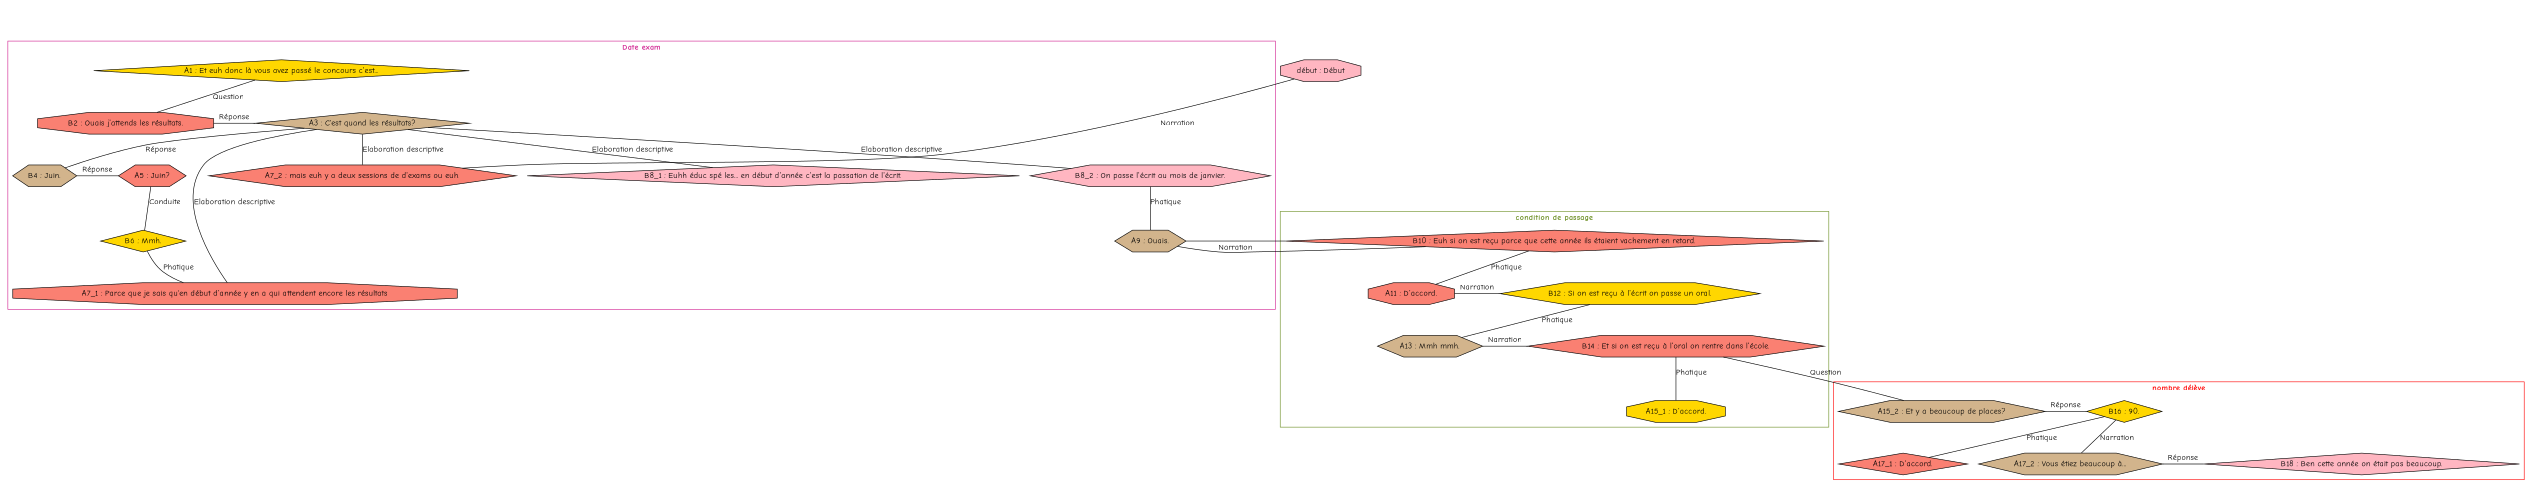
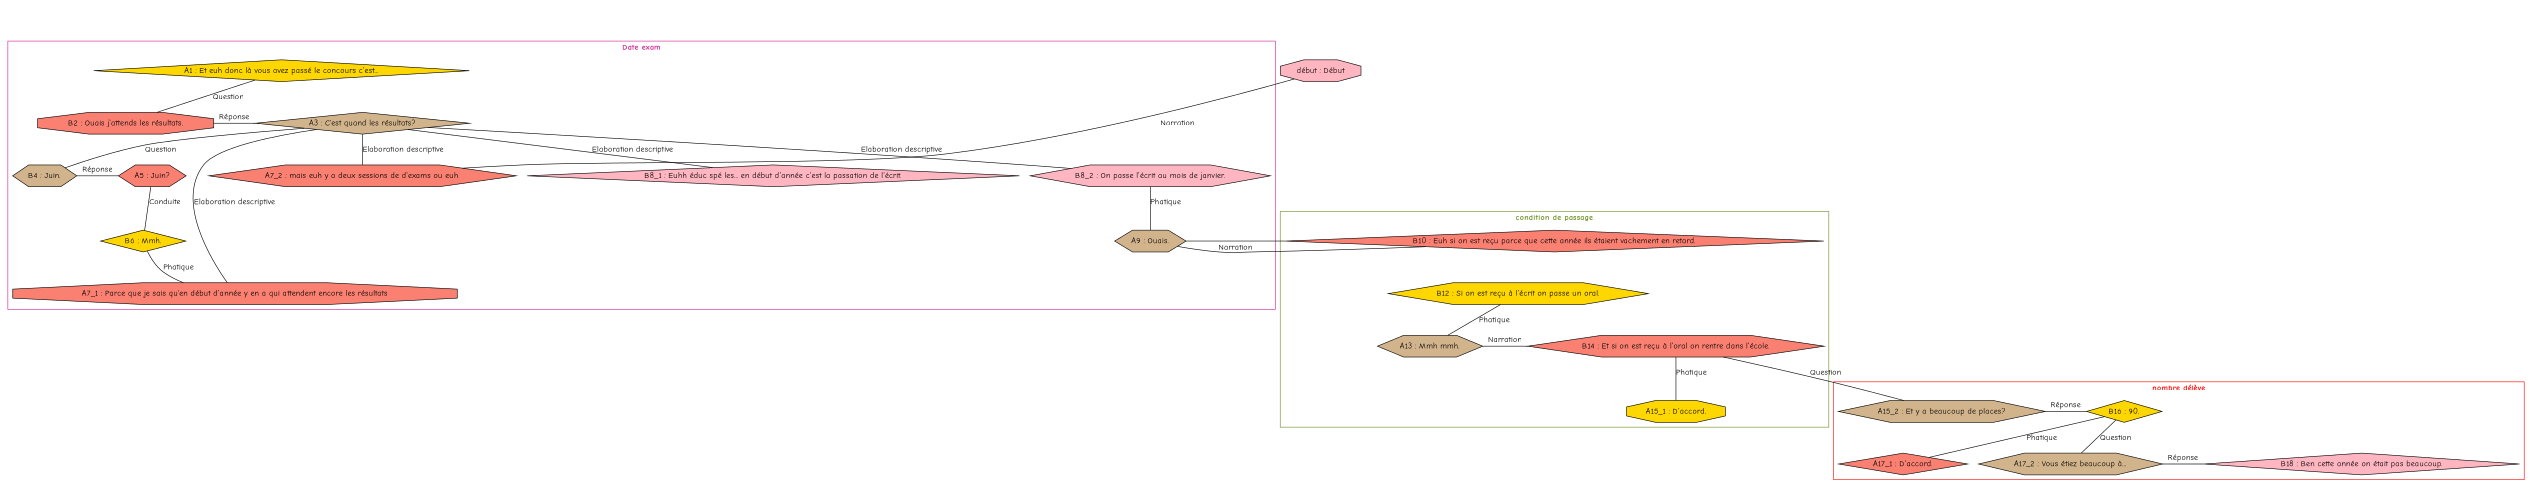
edge "A3 : C’est quand les résultats?" -- "B4 : Juin.": label "Réponse" -> "Question"
node "A11 : D'accord.": removed
edge "B16 : 90." -- "A17_2 : Vous étiez beaucoup à...": label "Narration" -> "Question"
